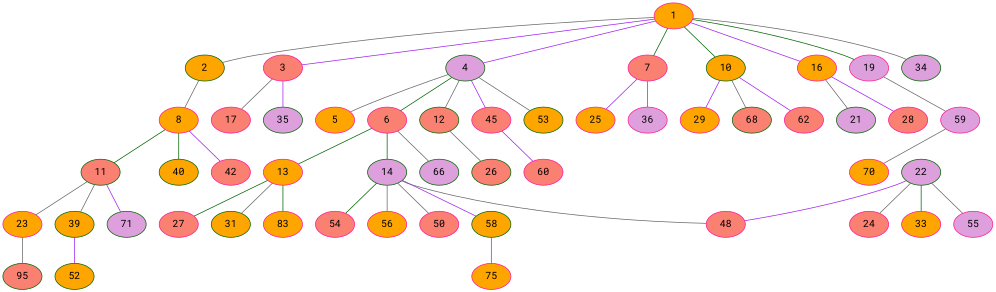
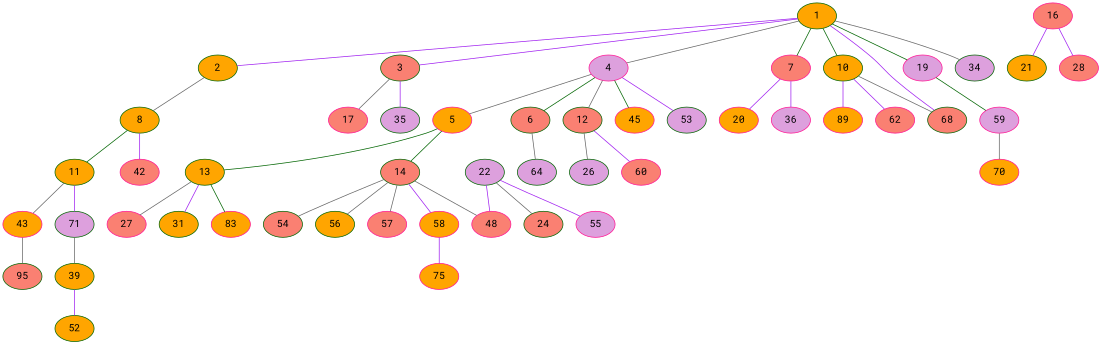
node "1": color deeppink -> darkgreen
edge "1" -- "2": color gray40 -> purple
edge "1" -- "4": color purple -> gray40
edge "1" -- "16": now "1" -- "68"
node "3": color deeppink -> darkgreen
node "4": color darkgreen -> deeppink
node "16": fillcolor orange -> salmon
edge "4" -- "45": color purple -> darkgreen
edge "4" -- "53": color gray40 -> purple
edge "16" -- "21": color gray40 -> purple
edge "19" -- "59": color gray40 -> darkgreen
node "8": color deeppink -> darkgreen
node "6": color deeppink -> darkgreen
node "45": fillcolor salmon -> orange
node "53": fillcolor orange -> plum
node "25": label "25" -> "20"
node "29": label "29" -> "89"
node "21": fillcolor plum -> orange
edge "6" -- "13": now "5" -- "13"
edge "6" -- "14": now "5" -- "14"
edge "45" -- "60": now "12" -- "60"
node "11": fillcolor salmon -> orange
node "40": removed
node "13": color deeppink -> darkgreen
node "14": fillcolor plum -> salmon
node "66": label "66" -> "64"
node "26": fillcolor salmon -> plum
edge "11" -- "39": now "71" -- "39"
edge "13" -- "27": color darkgreen -> gray40
edge "13" -- "31": color gray40 -> purple
edge "14" -- "54": color darkgreen -> gray40
edge "22" -- "55": color gray40 -> purple
node "23": label "23" -> "43"
node "54": color deeppink -> darkgreen
node "56": color deeppink -> darkgreen
node "50": label "50" -> "57"
node "58": color darkgreen -> deeppink
node "24": color deeppink -> darkgreen
node "33": removed
